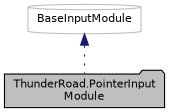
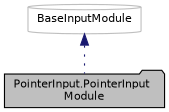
node "ThunderRoad.PointerInput Module": label "ThunderRoad.PointerInput Module" -> "PointerInput.PointerInput Module"
